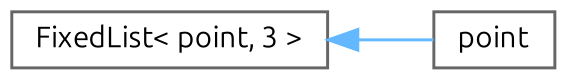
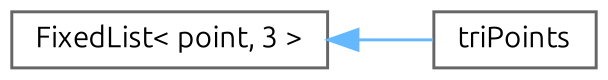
node "point": label "point" -> "triPoints"
